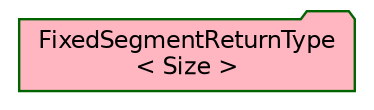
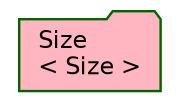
node "FixedSegmentReturnType < Size >": label "FixedSegmentReturnType < Size >" -> "Size < Size >"
